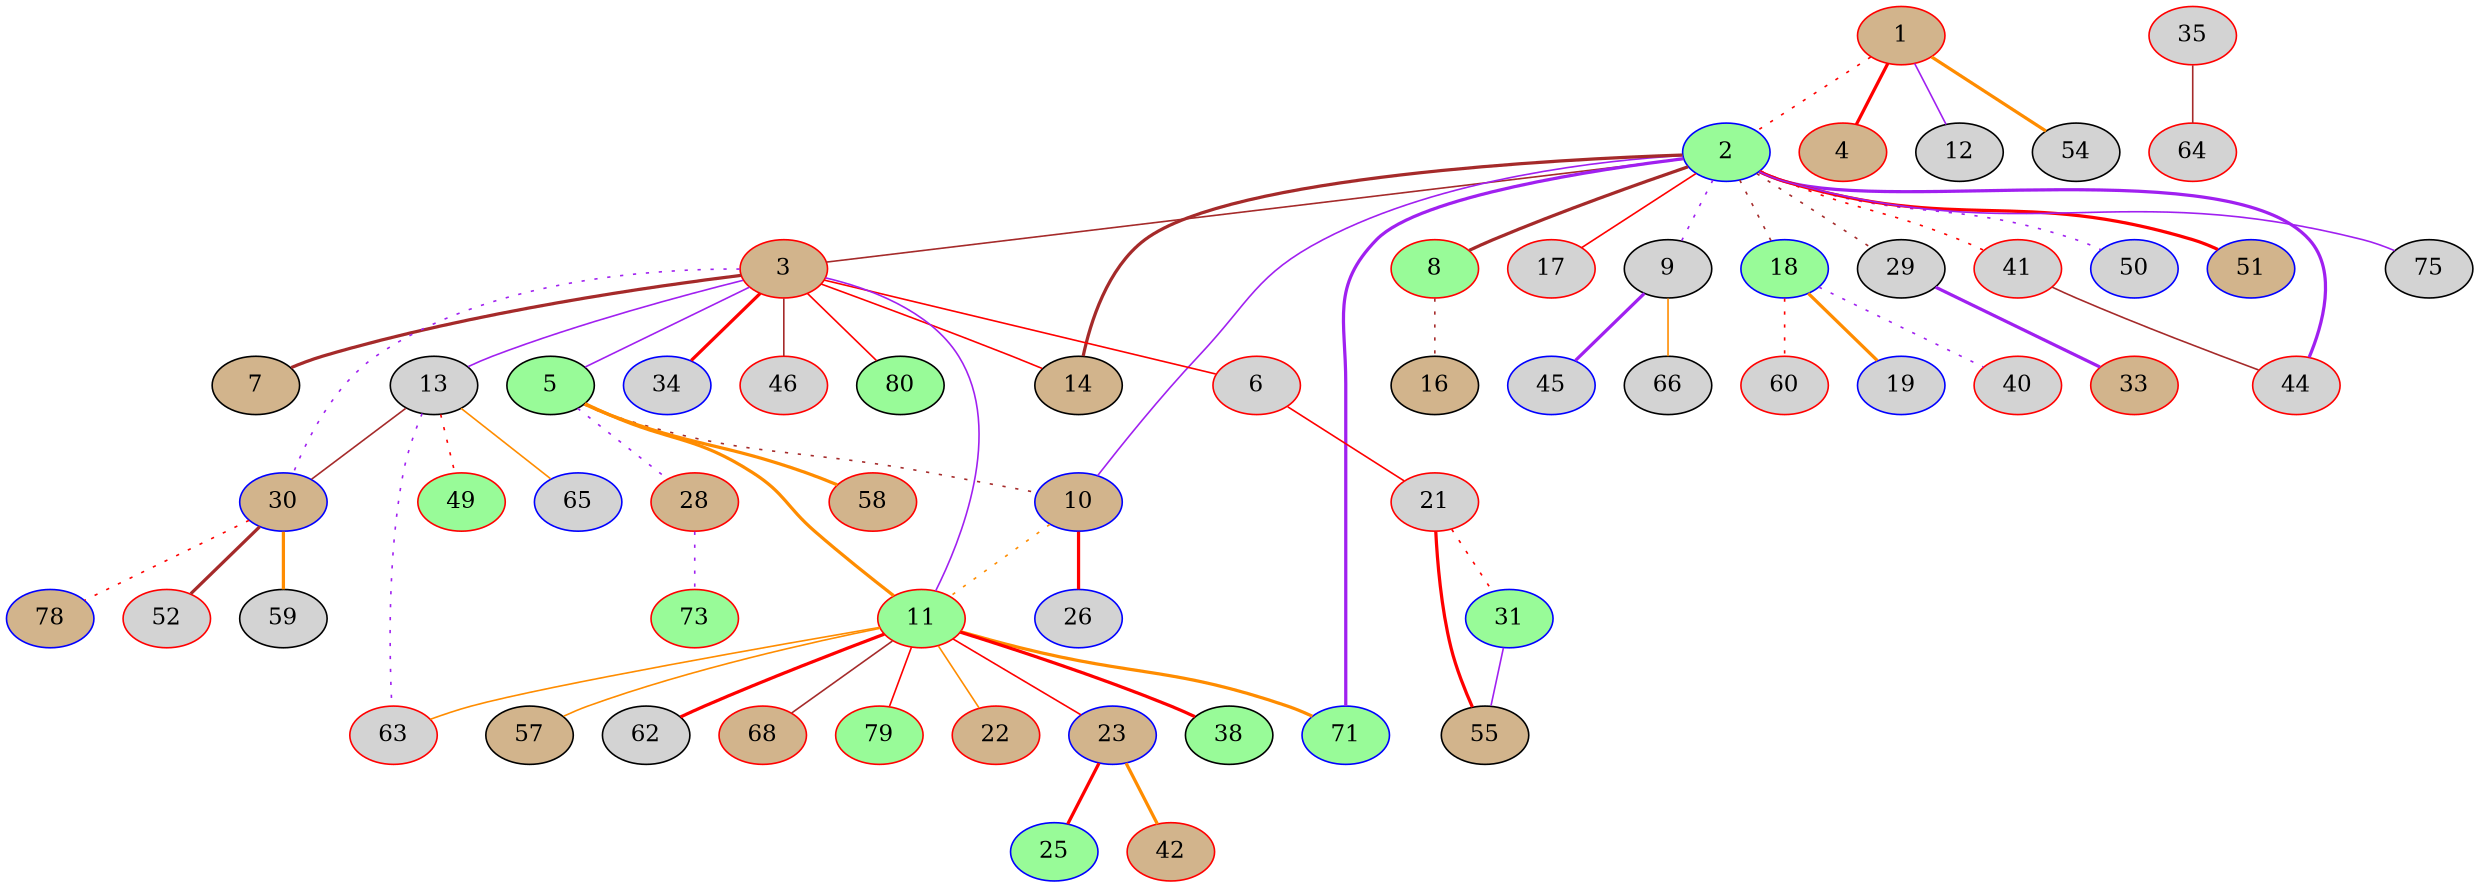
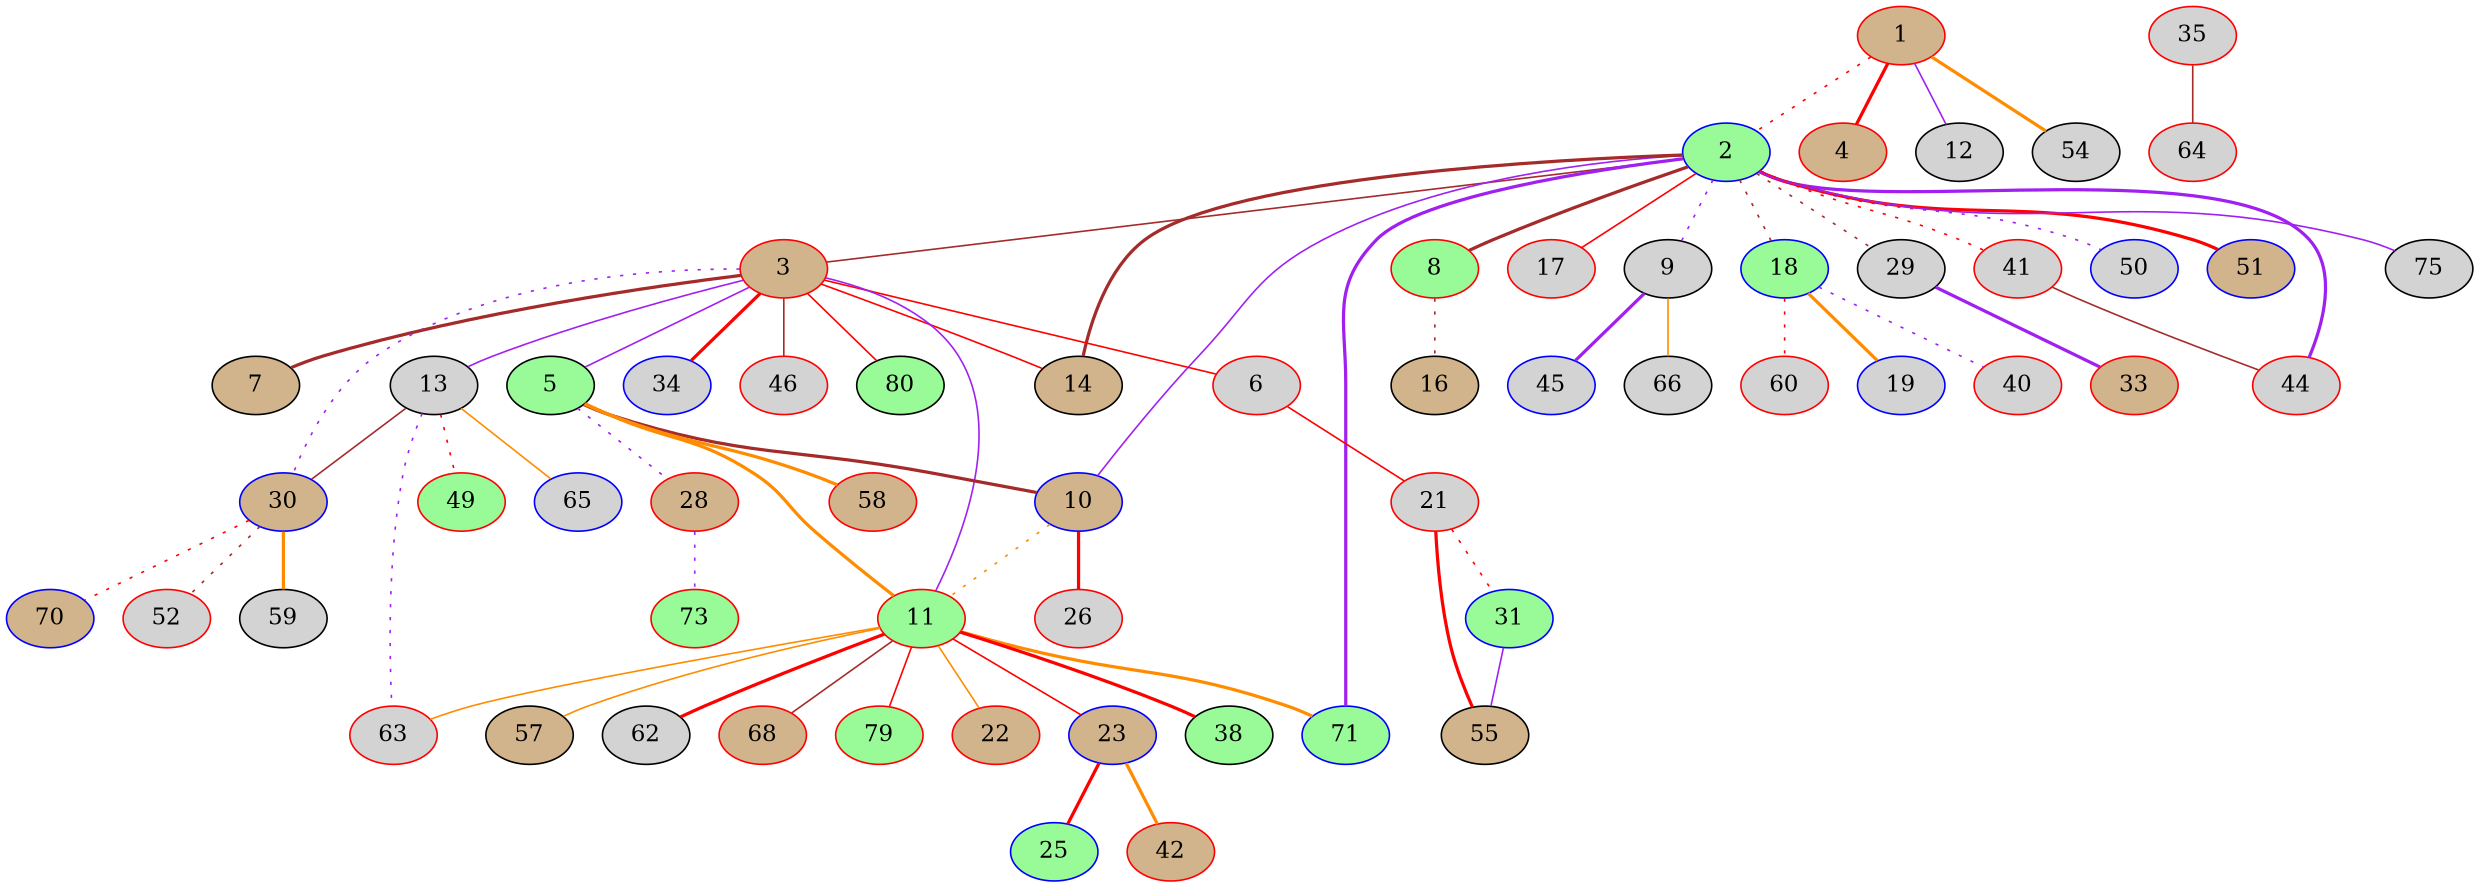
edge "5" -- "10": style dotted -> bold
edge "30" -- "52": style bold -> dotted
node "78": label "78" -> "70"
node "26": color blue -> red
